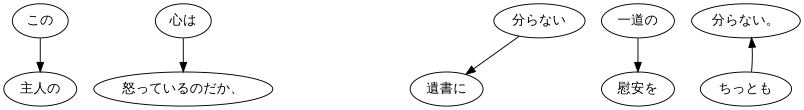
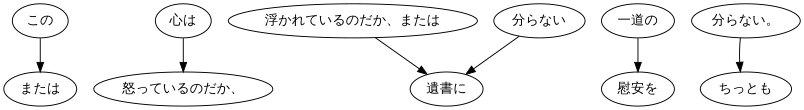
node "浮かれているのだか、または": added
edge "ちっとも" -> "分らない。": reversed
node "主人の": label "主人の" -> "または"
